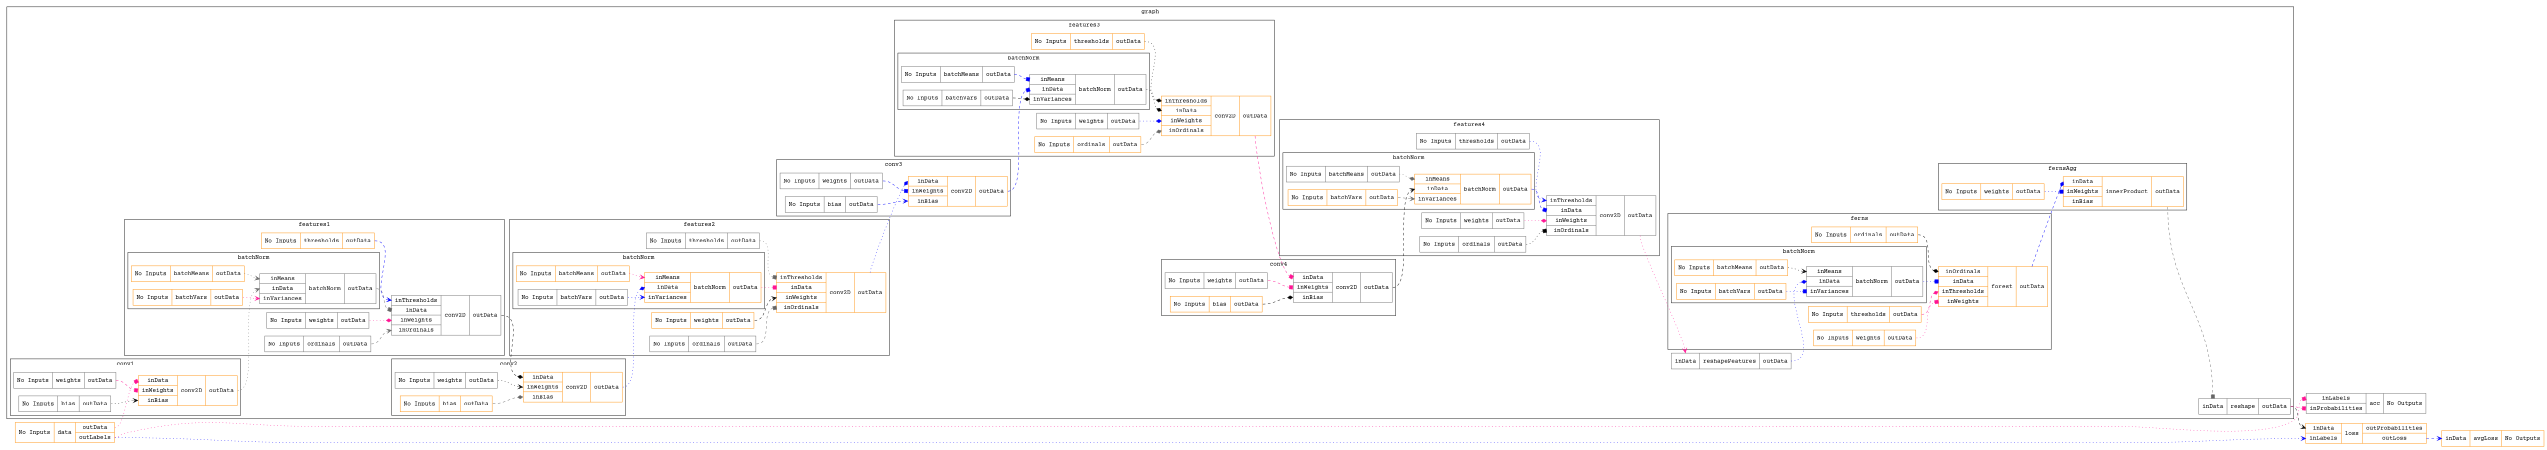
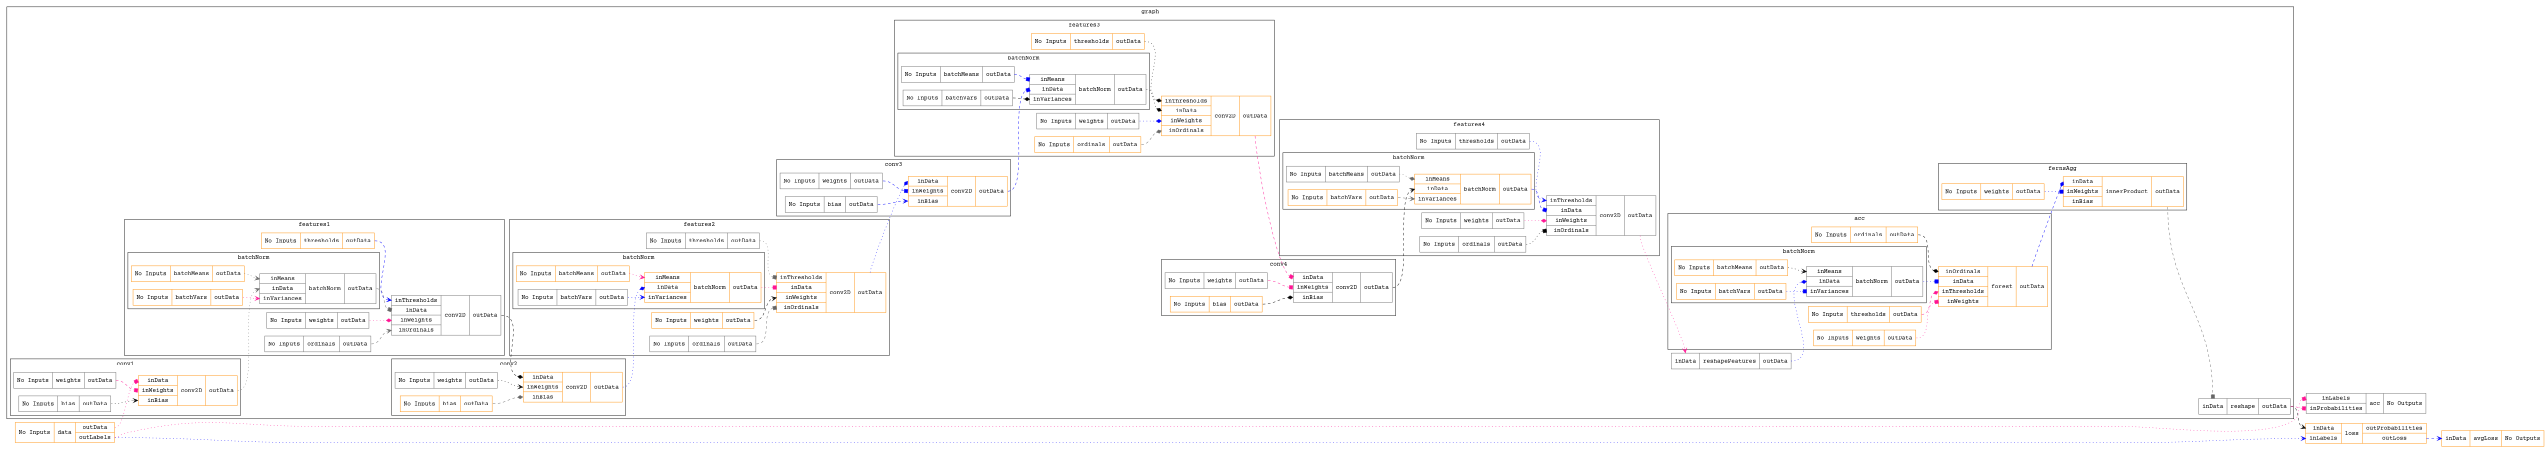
cluster "ferns": label "ferns" -> "acc"
